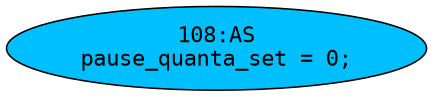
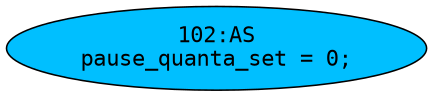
node "108:AS pause_quanta_set = 0;": label "108:AS pause_quanta_set = 0;" -> "102:AS pause_quanta_set = 0;"
